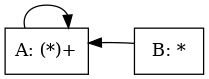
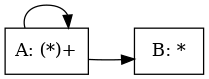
edge "B: *" -> "A: (*)+": reversed
